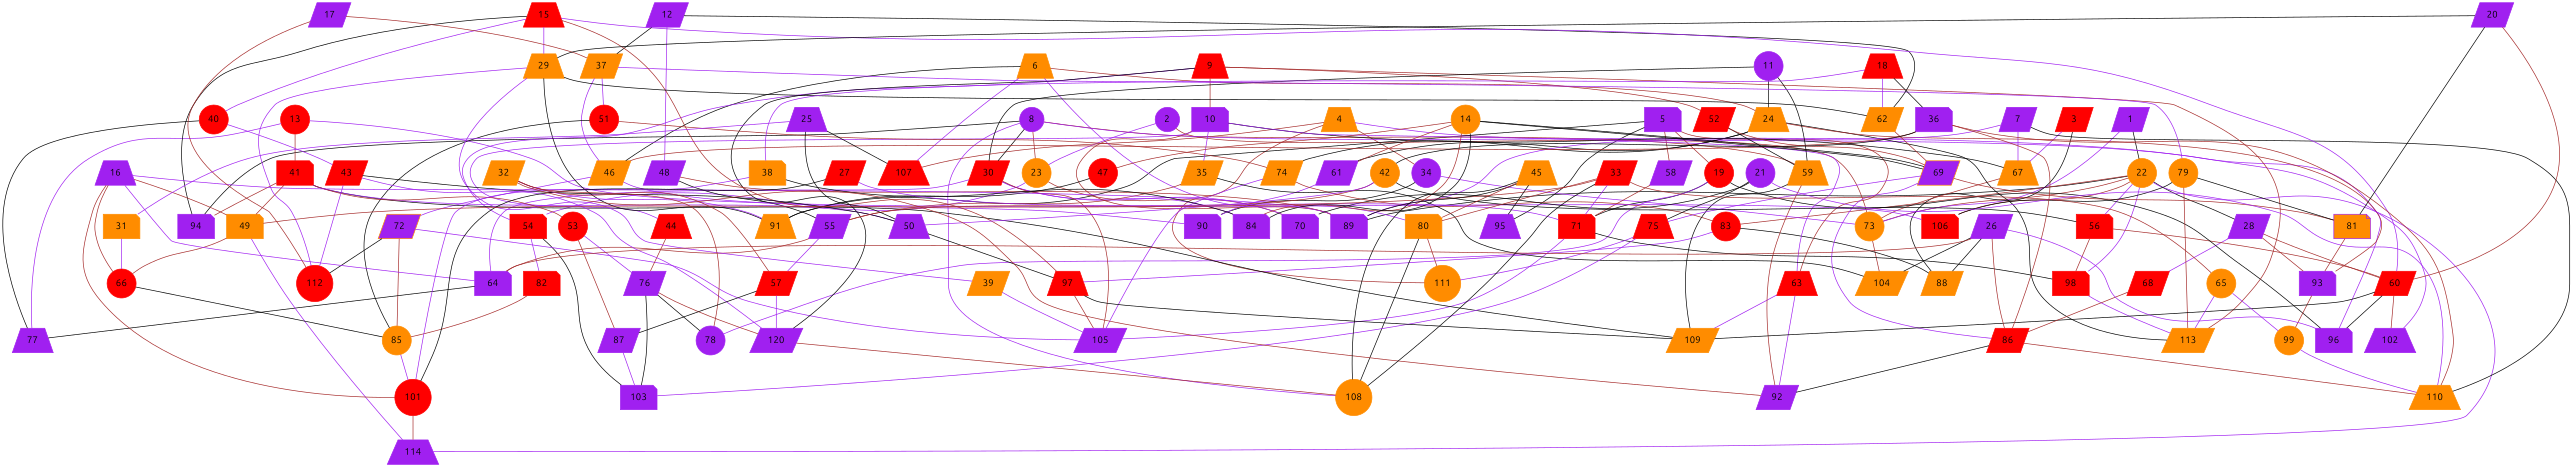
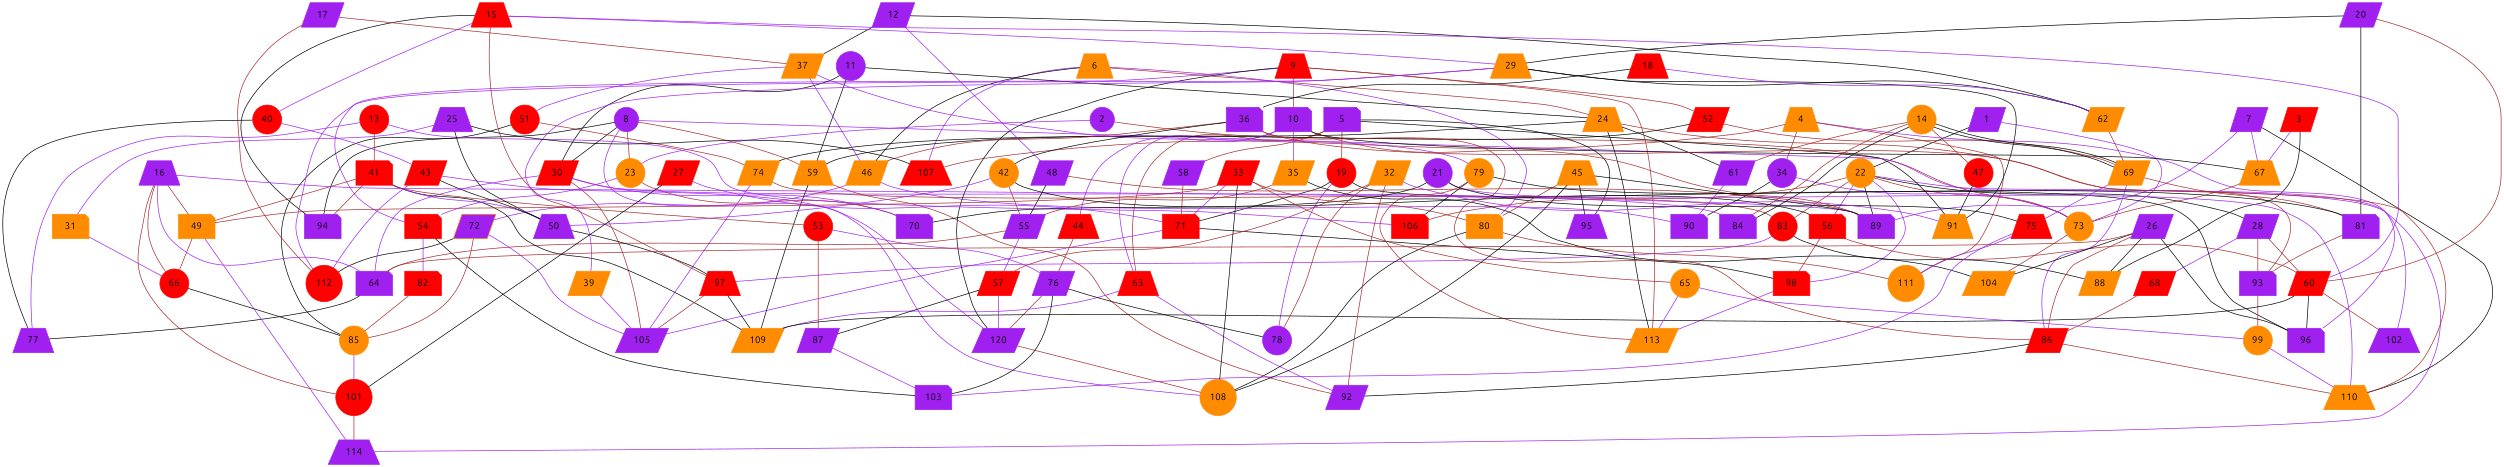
node "38": removed
node "69": fillcolor purple -> darkorange
node "81": fillcolor darkorange -> purple
edge "26" -- "96": color purple -> black
